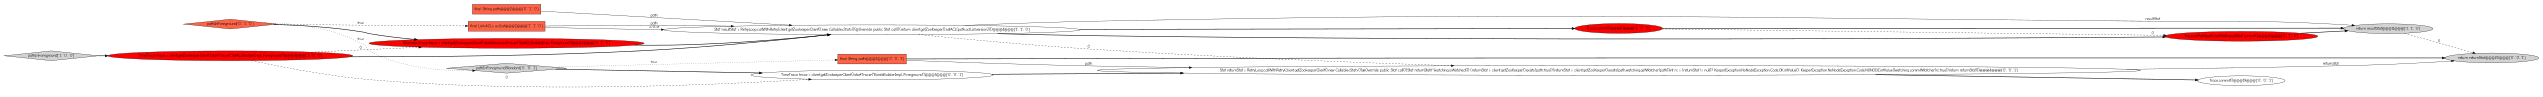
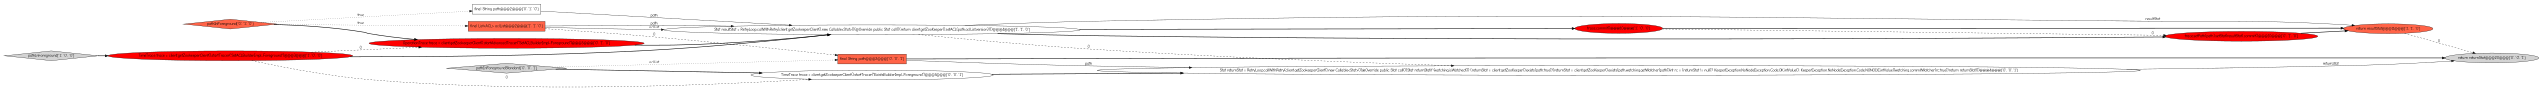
node "final String path@@@2@@@['0', '1', '0']": fillcolor tomato -> white
edge "pathInForeground['0', '1', '0']" -> "final List<ACL> aclList@@@2@@@['1', '1', '0']": style dashed -> dotted
node "return resultStat@@@11@@@['1', '1', '0']": fillcolor lightgray -> tomato
edge "final List<ACL> aclList@@@2@@@['1', '1', '0']" -> "final String path@@@2@@@['0', '0', '1']": added, label "0"
edge "pathInForeground['0', '1', '0']" -> "pathInForegroundStandard['0', '0', '1']": now "pathInForeground['0', '1', '0']" -> "final String path@@@2@@@['0', '1', '0']"
edge "pathInForegroundStandard['0', '0', '1']" -> "final String path@@@2@@@['0', '0', '1']": label "true" -> "aclList"
node "trace.commit()@@@19@@@['0', '0', '1']": removed
